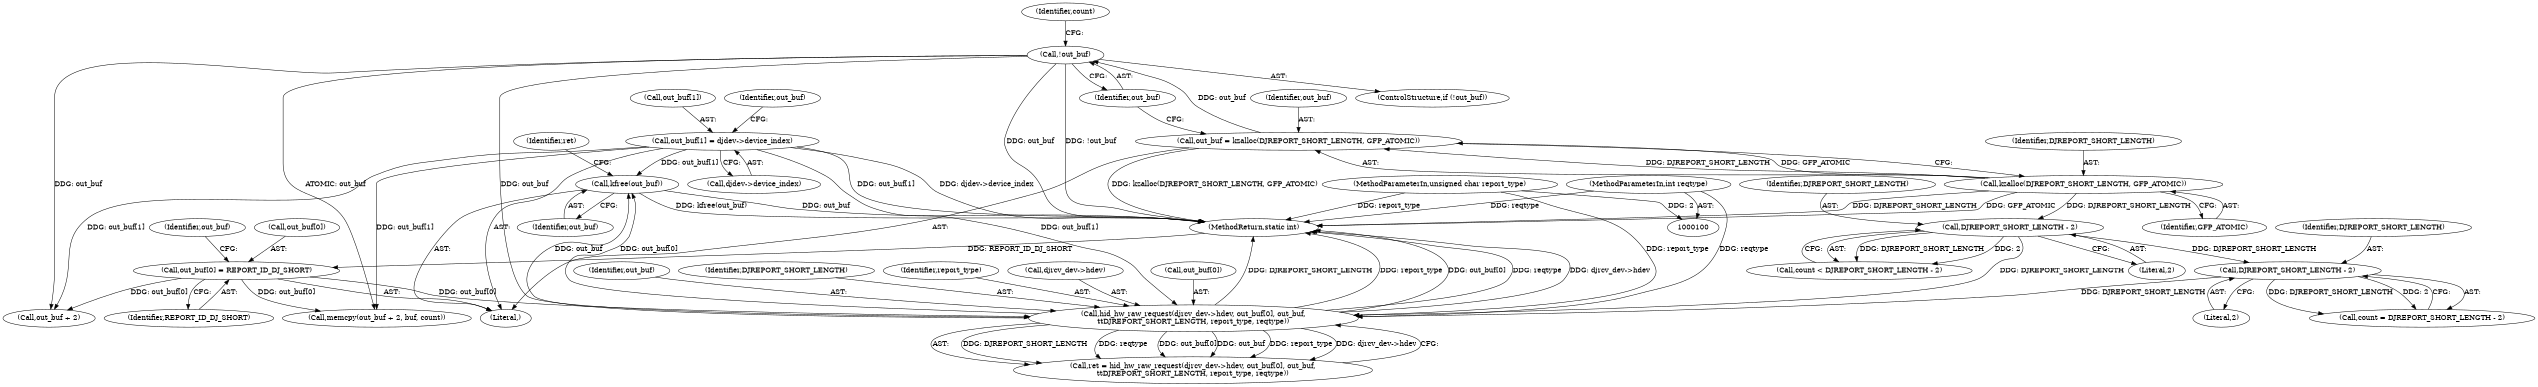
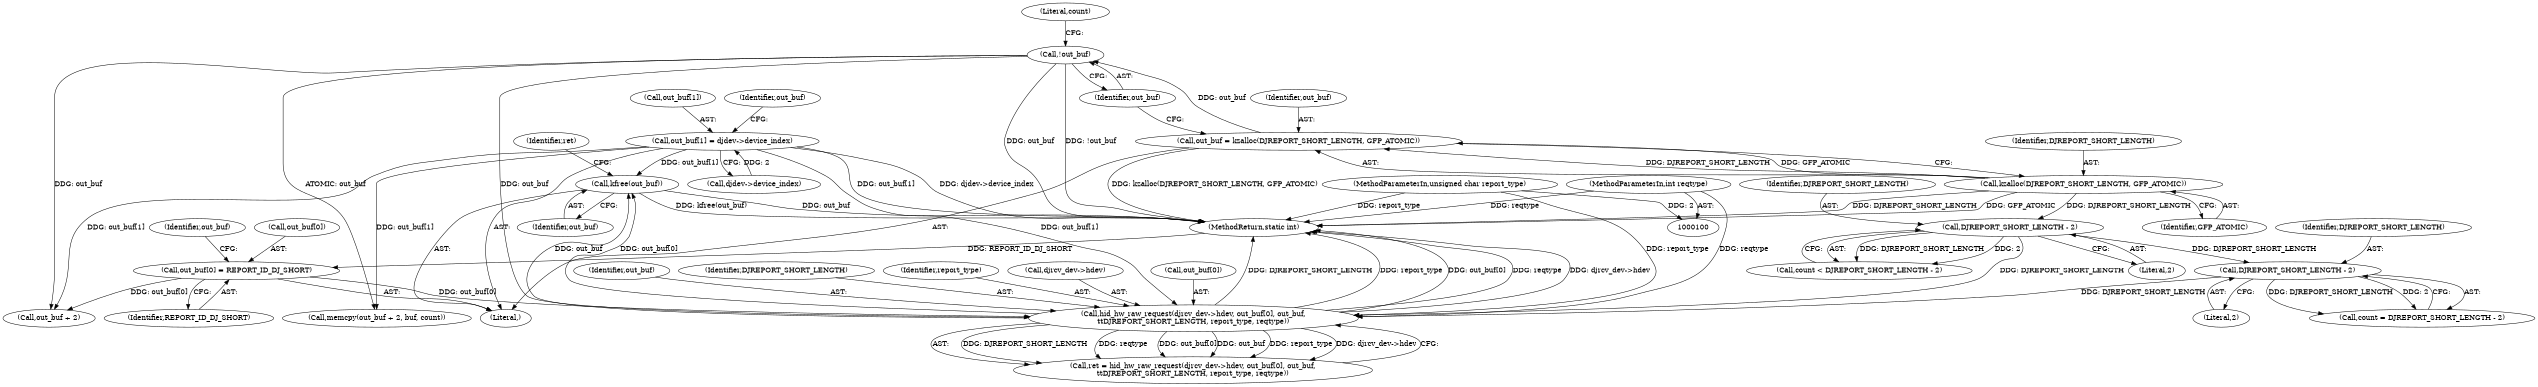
node "(Identifier,count)": label "(Identifier,count)" -> "(Literal,count)"
node "(ControlStructure,if (!out_buf))": removed
edge "(Call,djdev->device_index)" -> "(Call,out_buf[1] = djdev->device_index)": label "AST: " -> "DDG: 2"
edge "(Call,out_buf[0] = REPORT_ID_DJ_SHORT)" -> "(Call,memcpy(out_buf + 2, buf, count))": removed, label "DDG: out_buf[0]"
